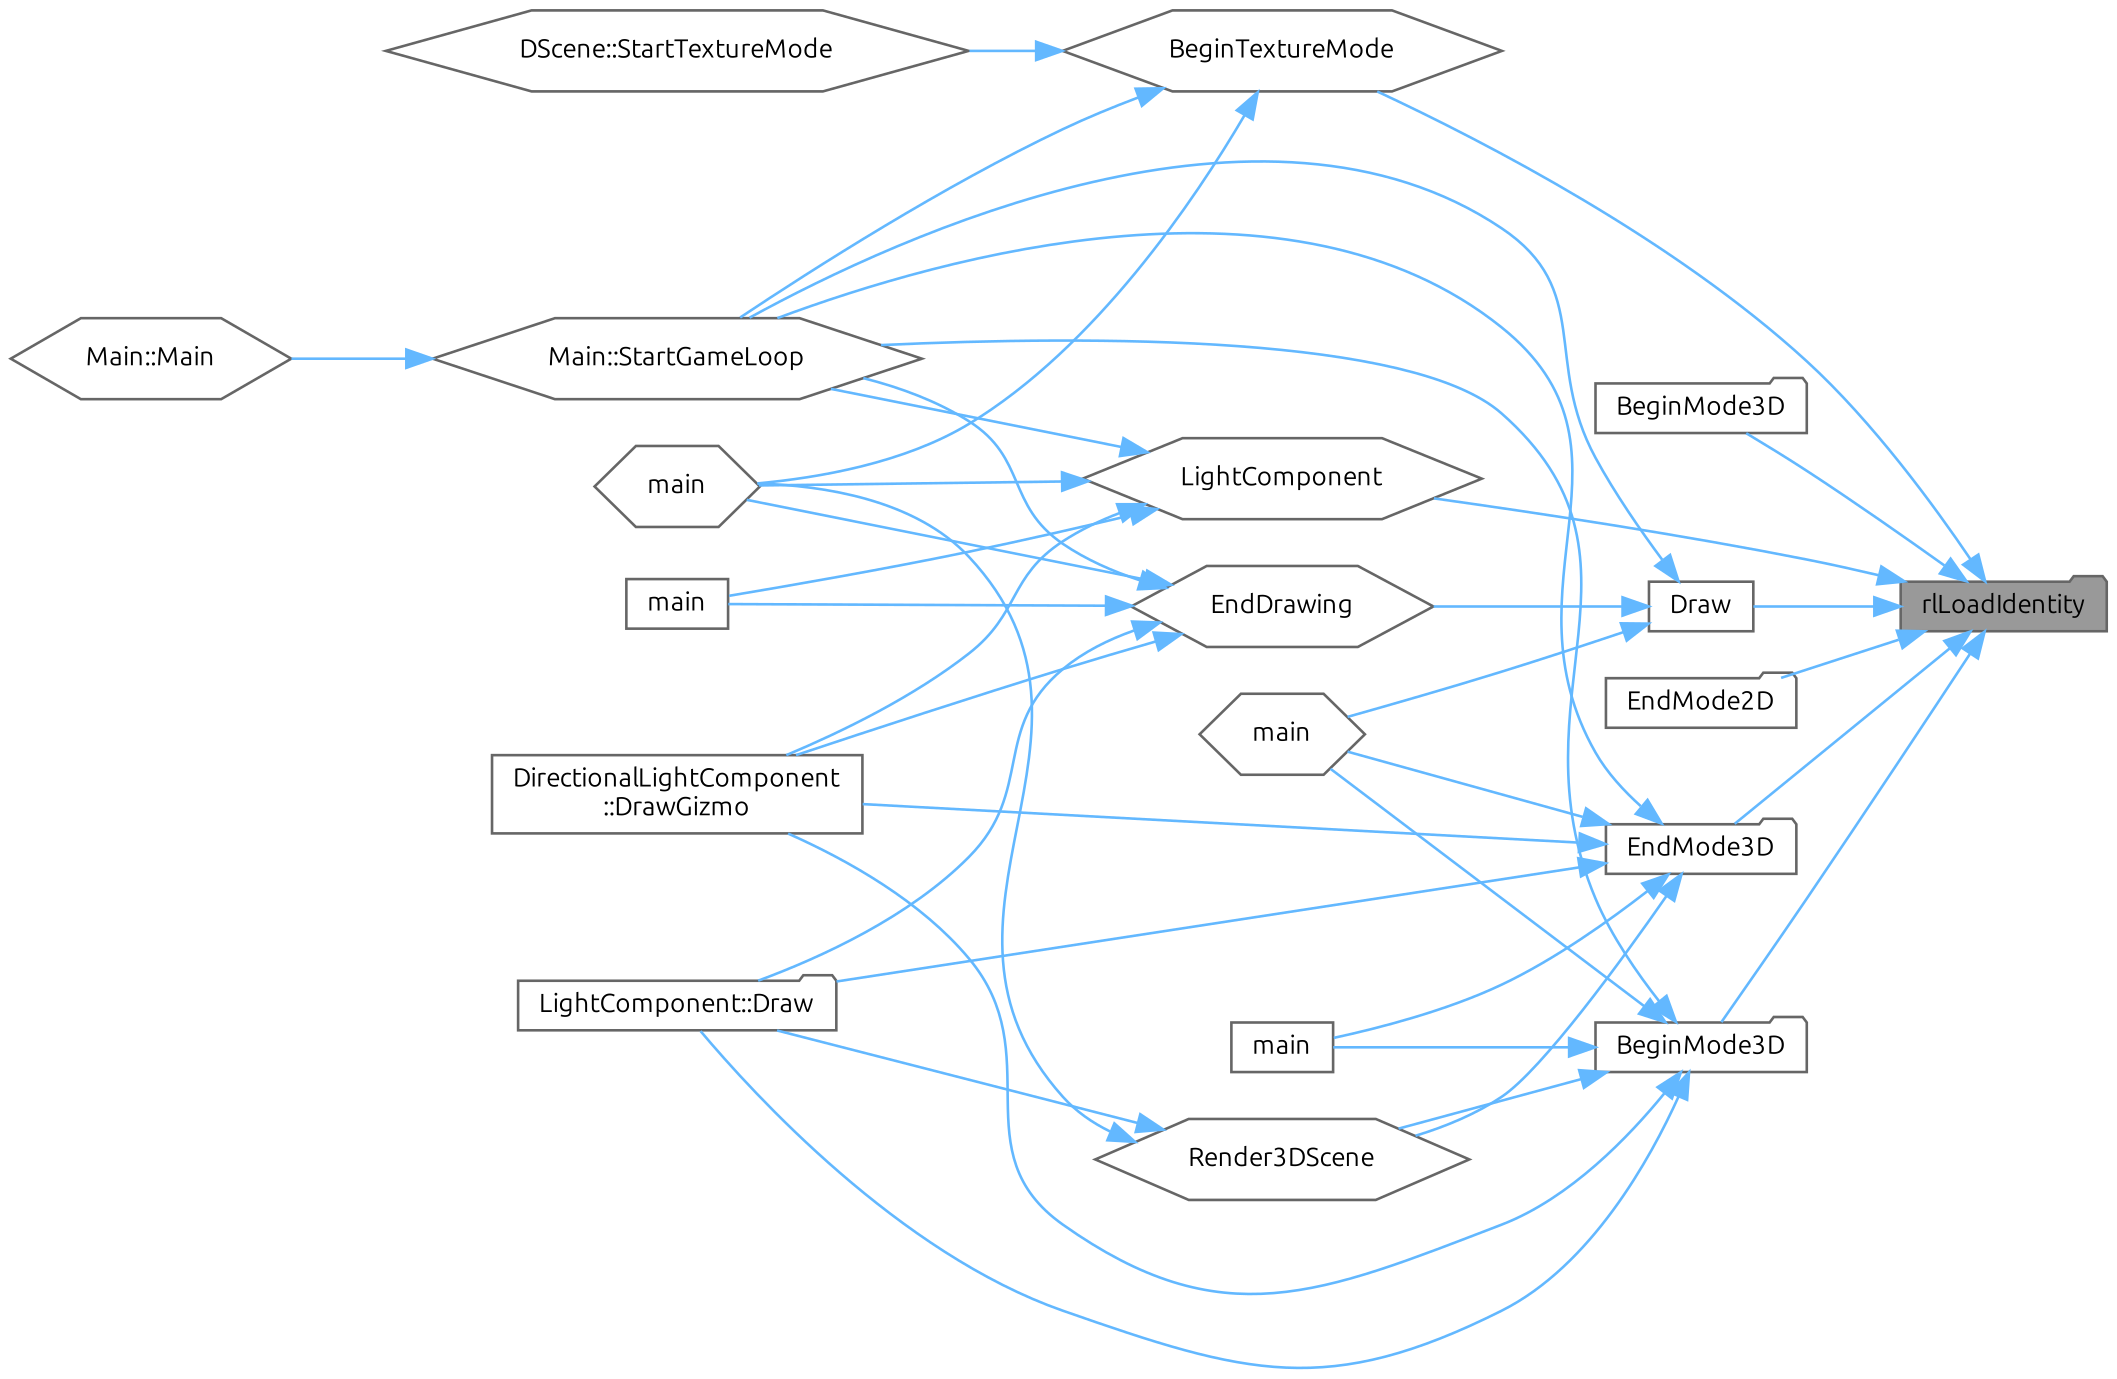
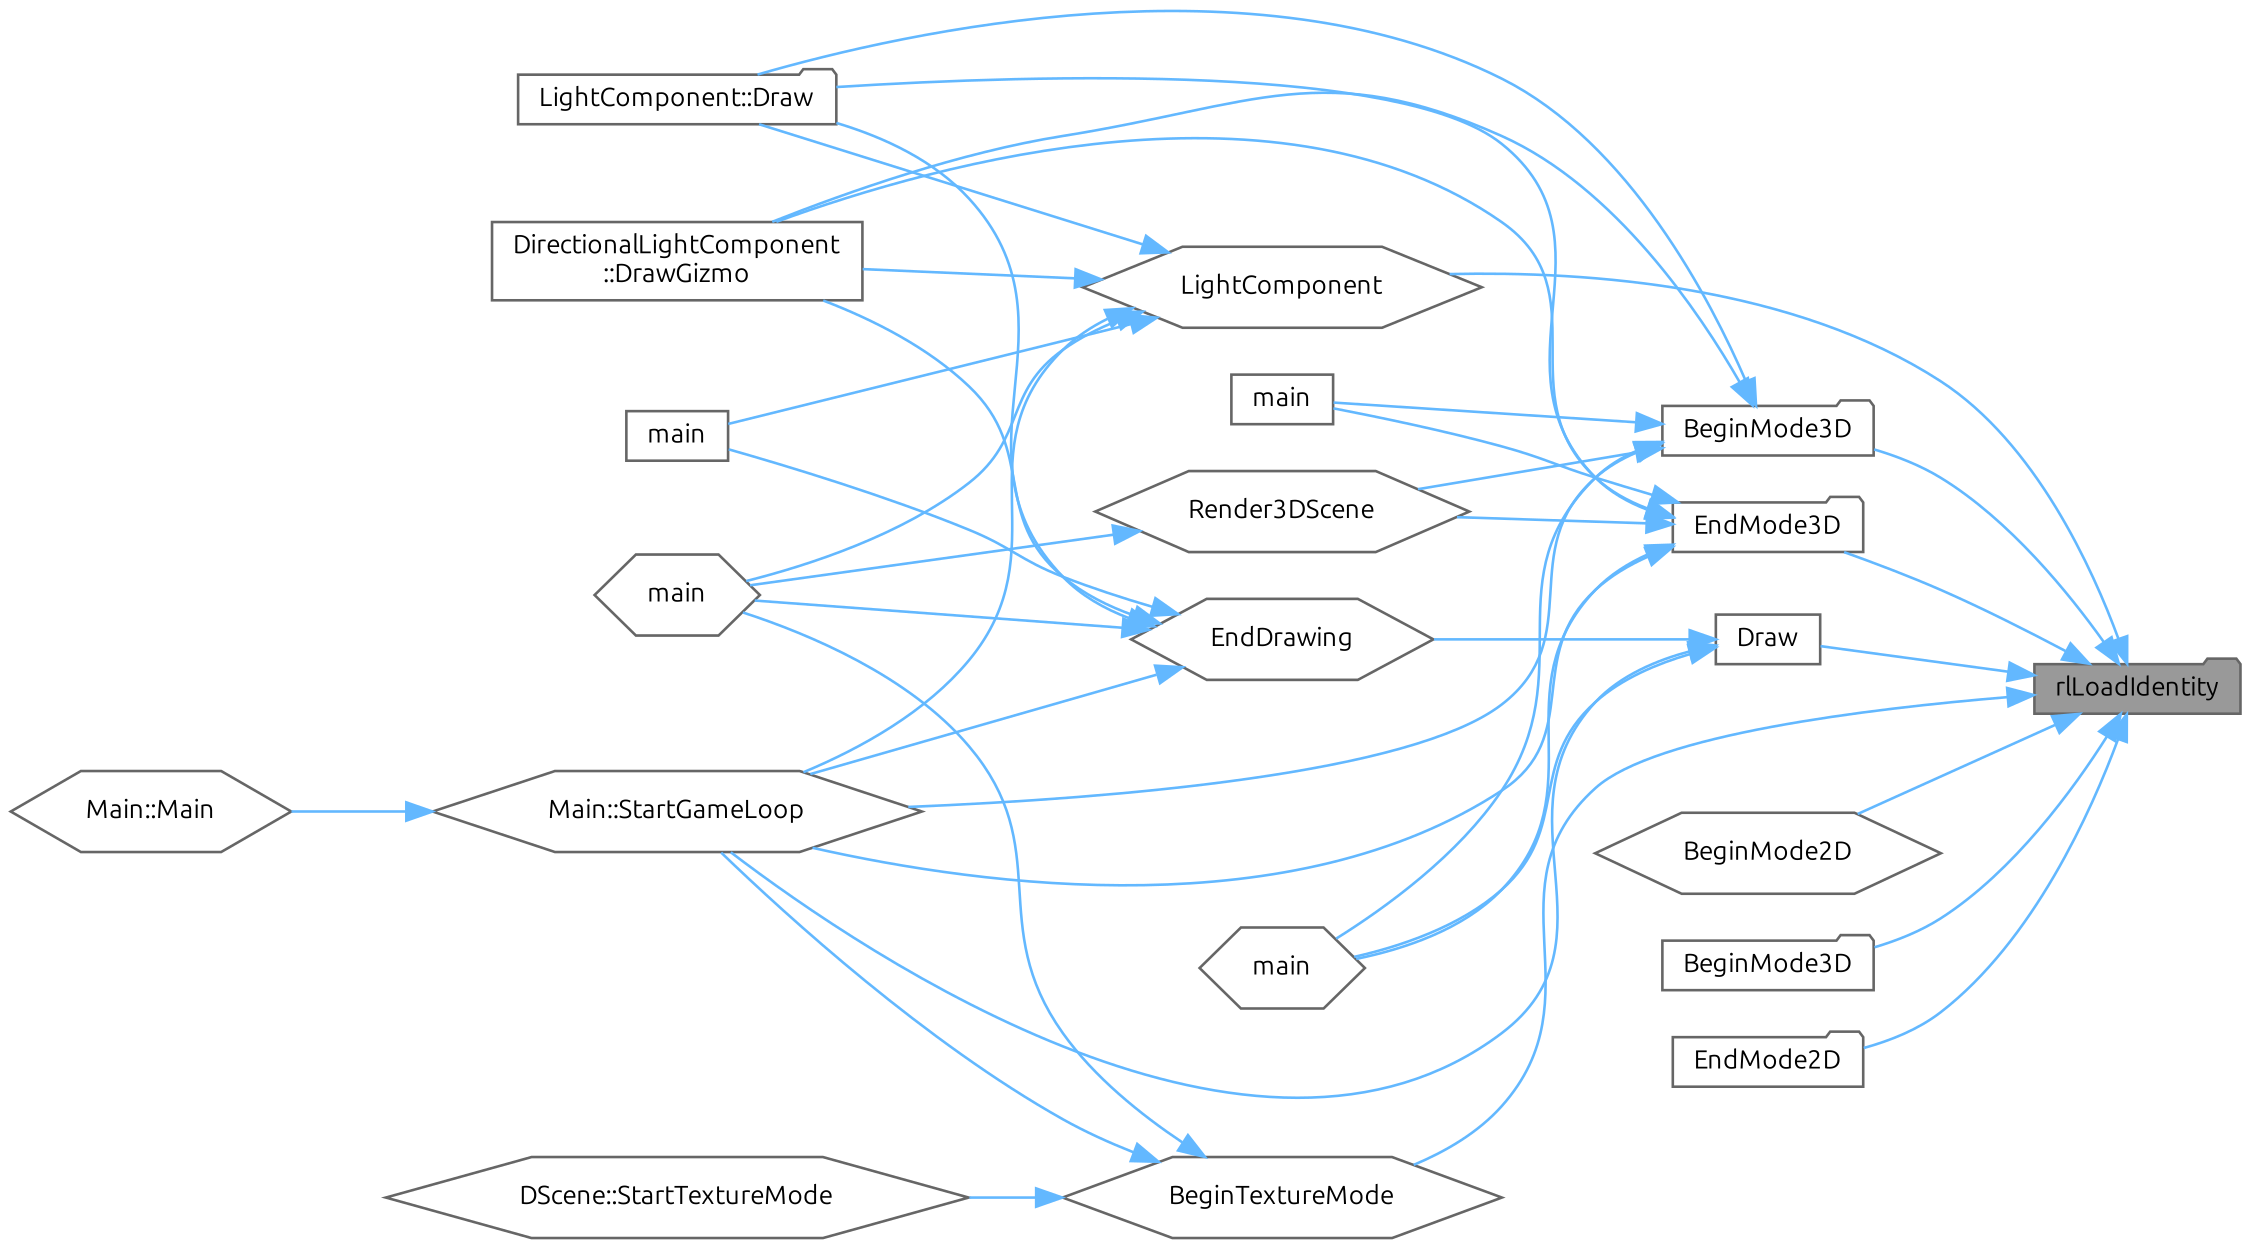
node "BeginMode2D": added
edge "LightComponent::Draw" -> "Render3DScene": now "LightComponent::Draw" -> "LightComponent"
